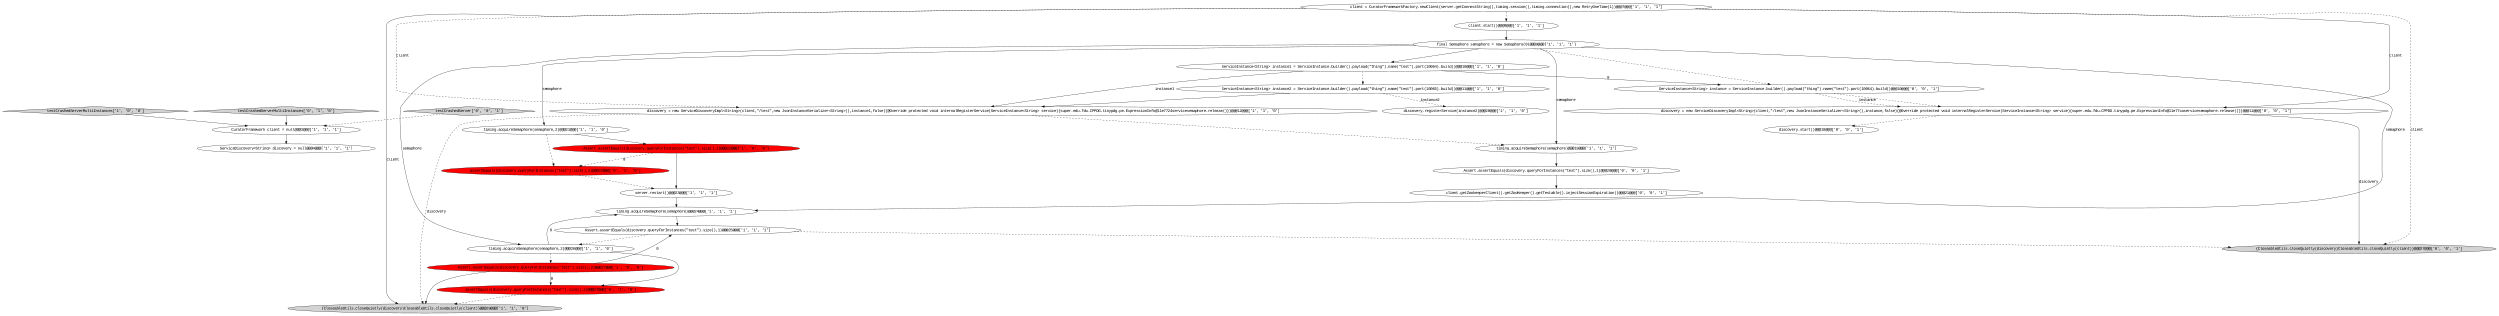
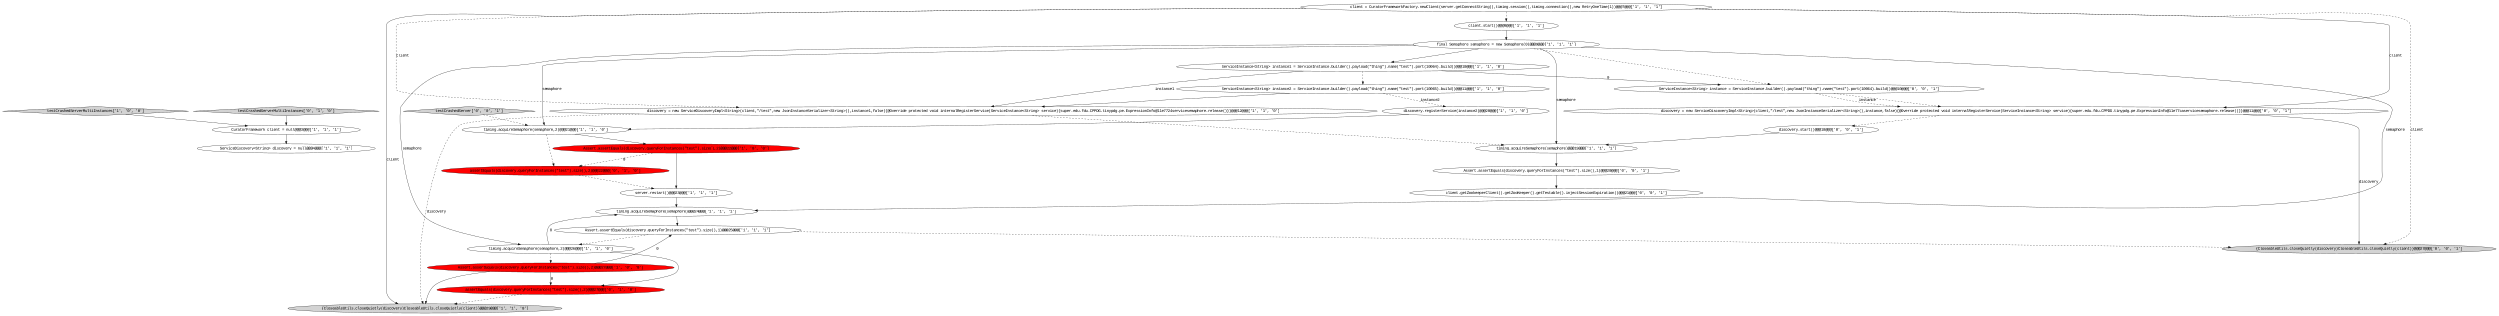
edge "testCrashedServer['0', '0', '1']" -> "CuratorFramework client = null@@@3@@@['1', '1', '1']": now "testCrashedServer['0', '0', '1']" -> "timing.acquireSemaphore(semaphore,2)@@@21@@@['1', '1', '0']"
edge "discovery.registerService(instance2)@@@20@@@['1', '1', '0']" -> "timing.acquireSemaphore(semaphore,2)@@@21@@@['1', '1', '0']": added
edge "discovery.start()@@@18@@@['0', '0', '1']" -> "timing.acquireSemaphore(semaphore)@@@19@@@['1', '1', '1']": added
